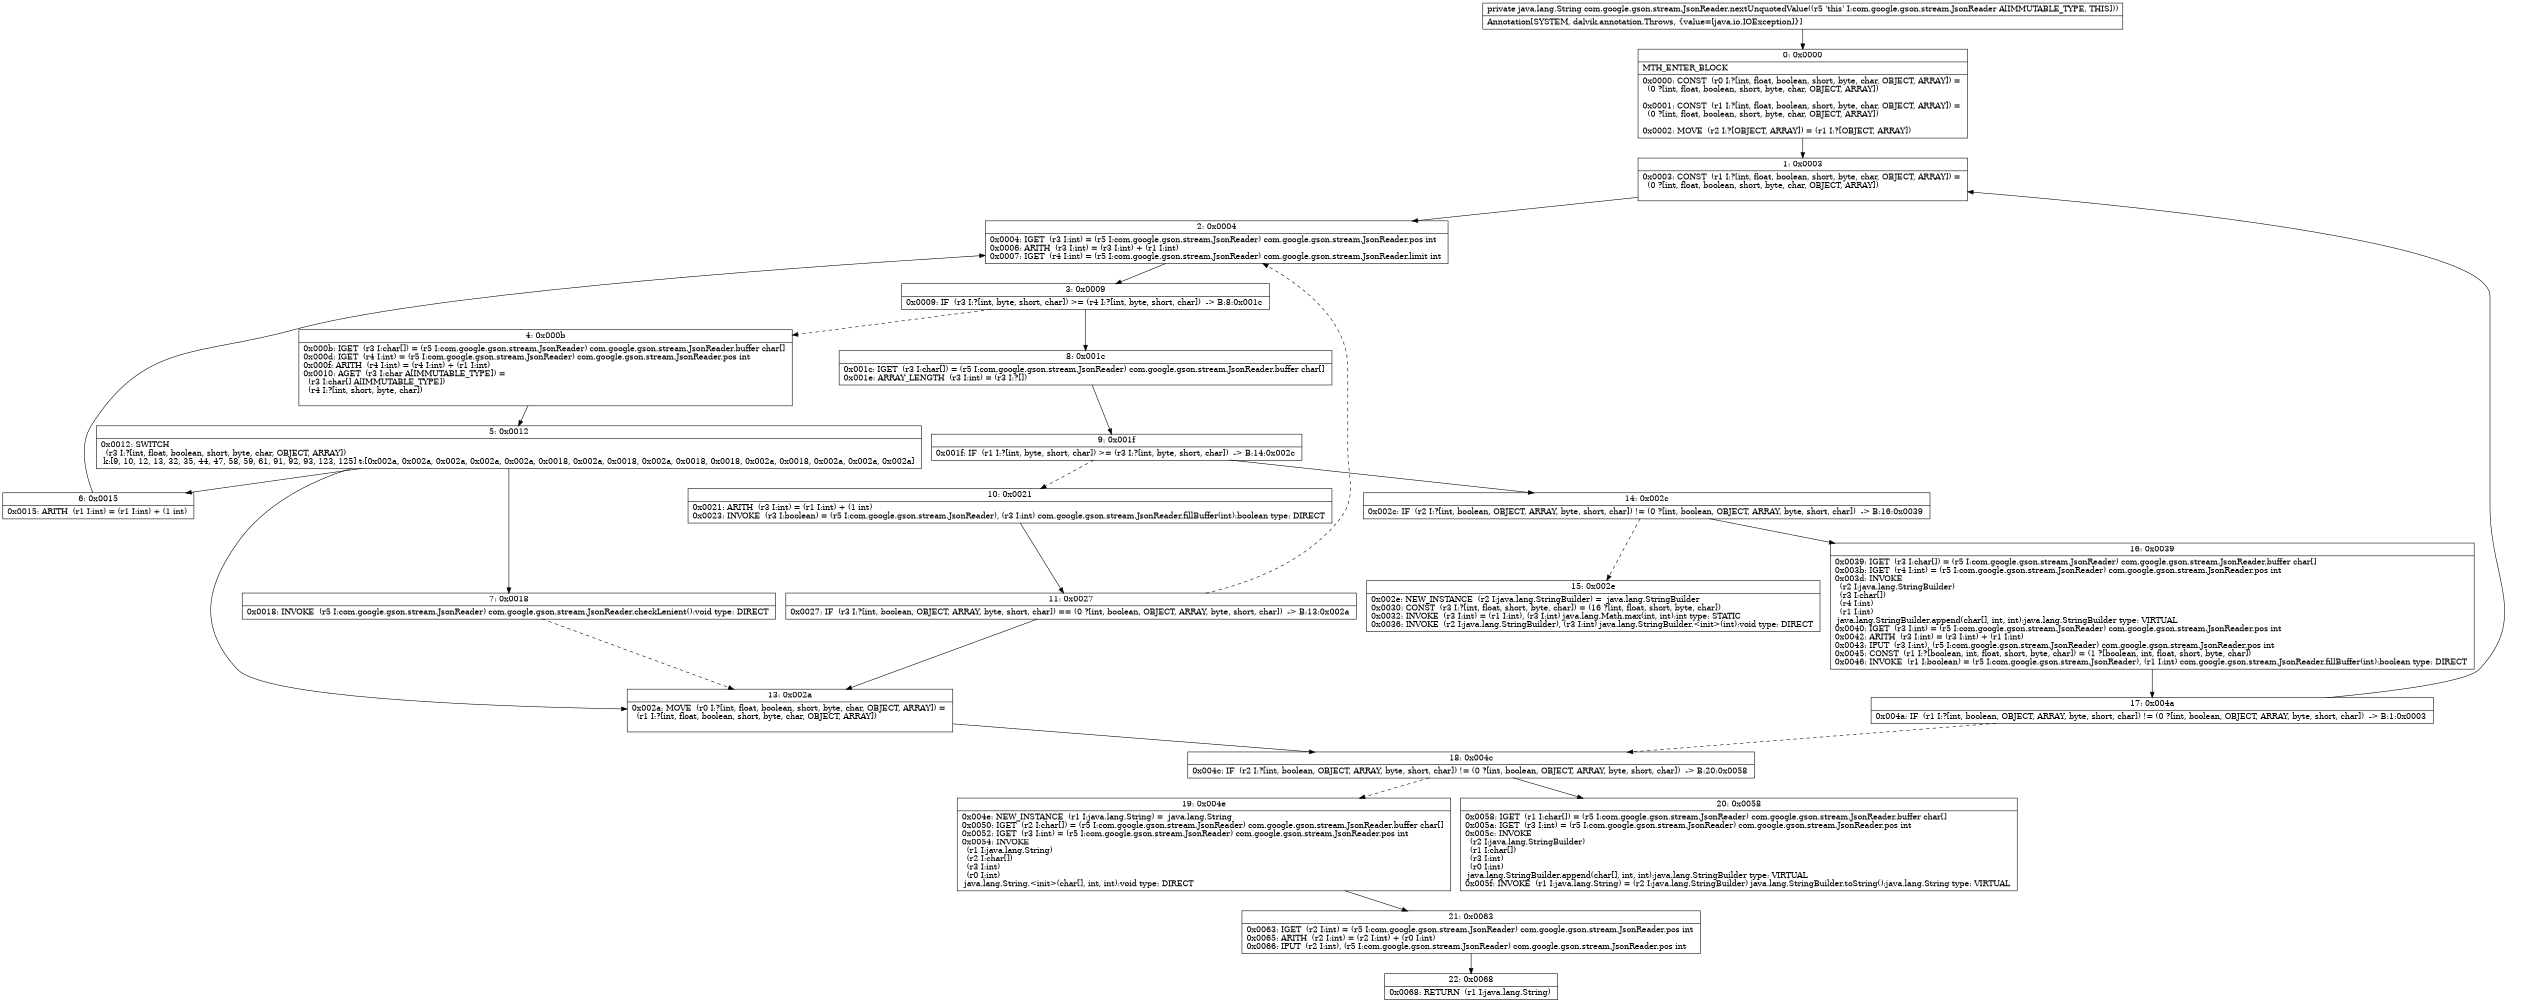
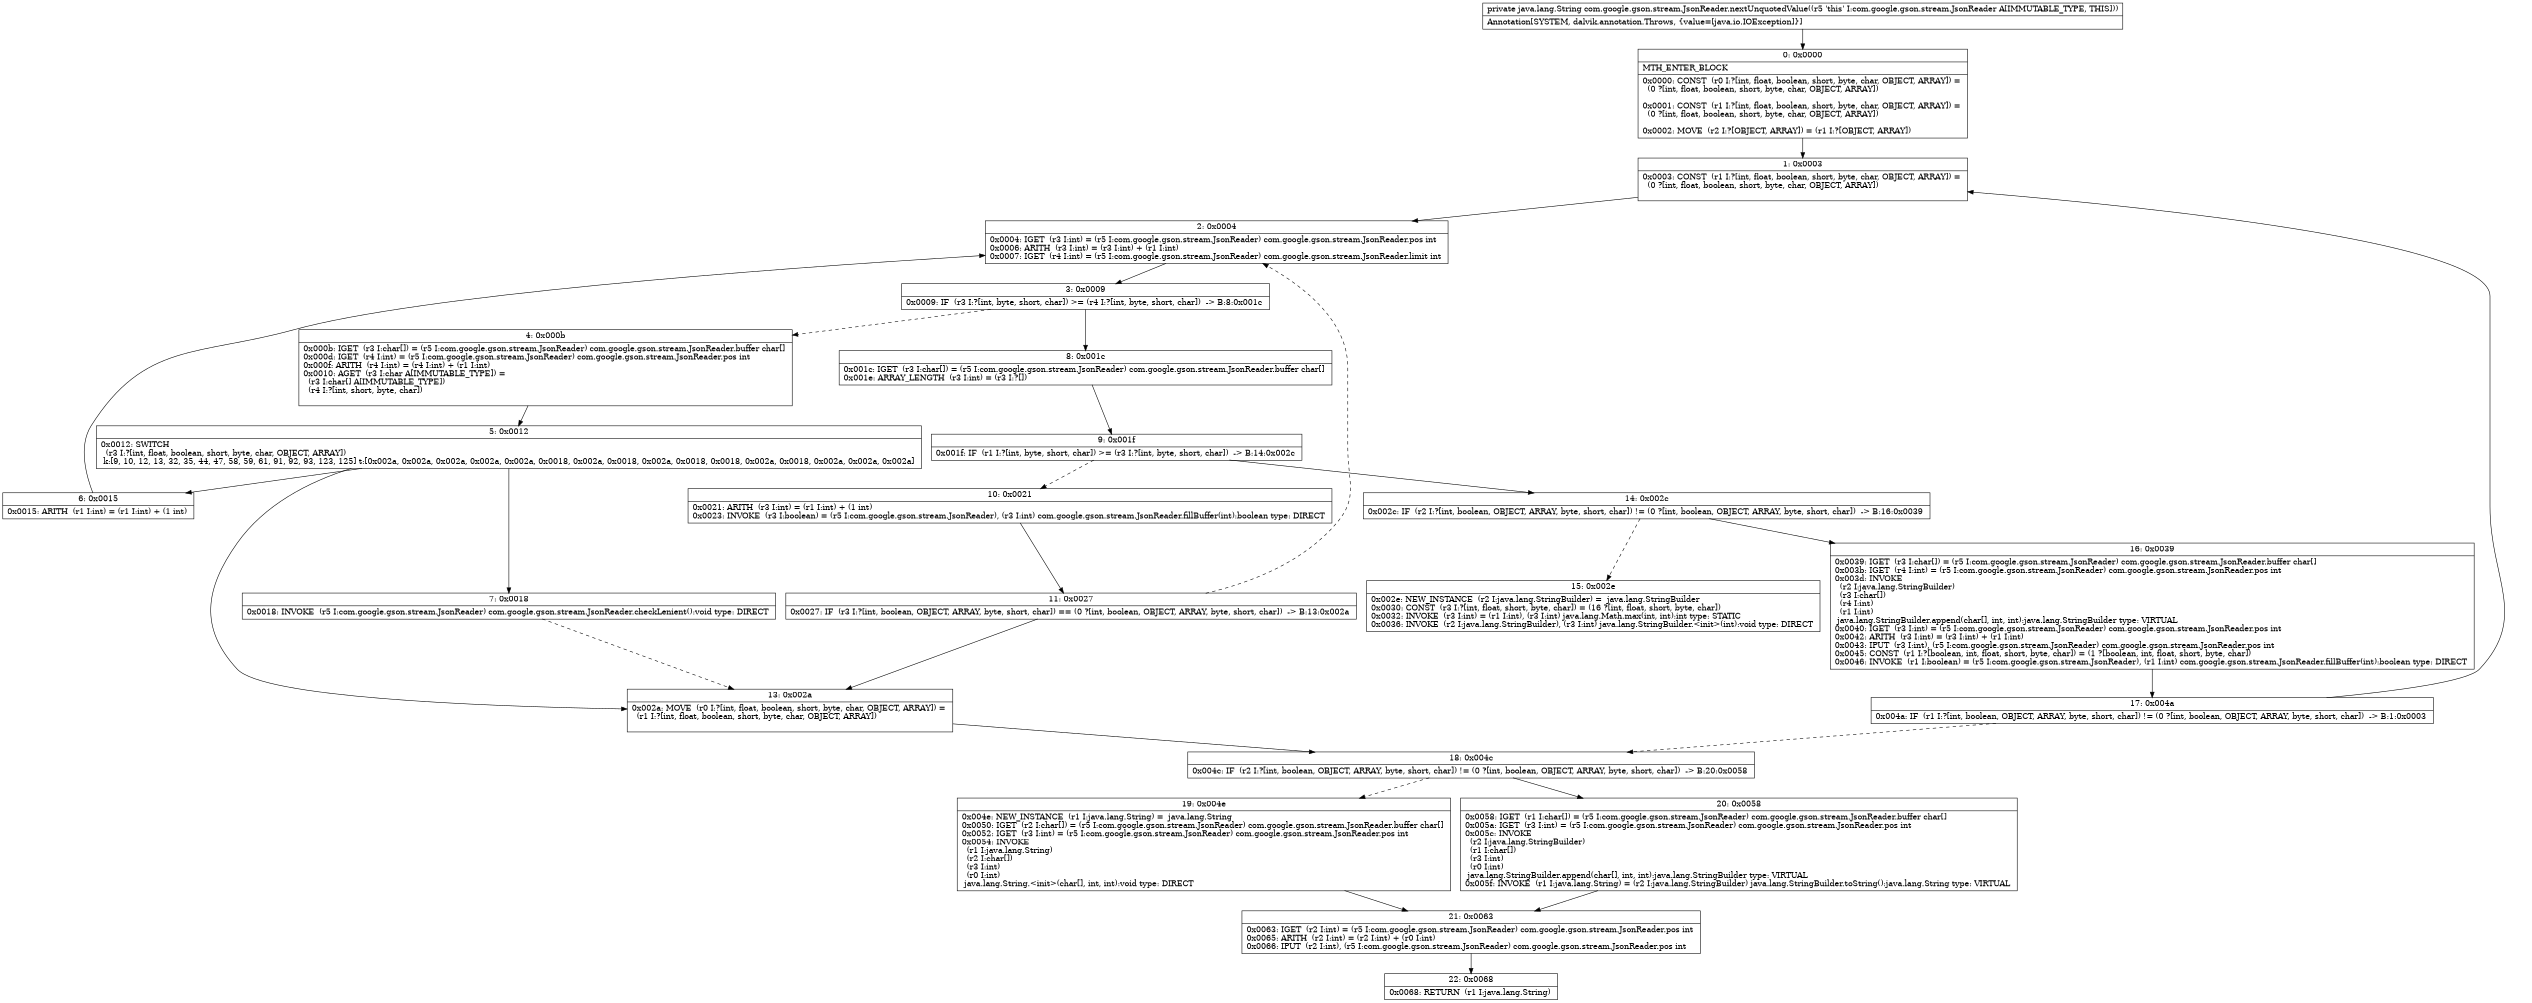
edge "20: 0x0058" -> "21: 0x0063": added
